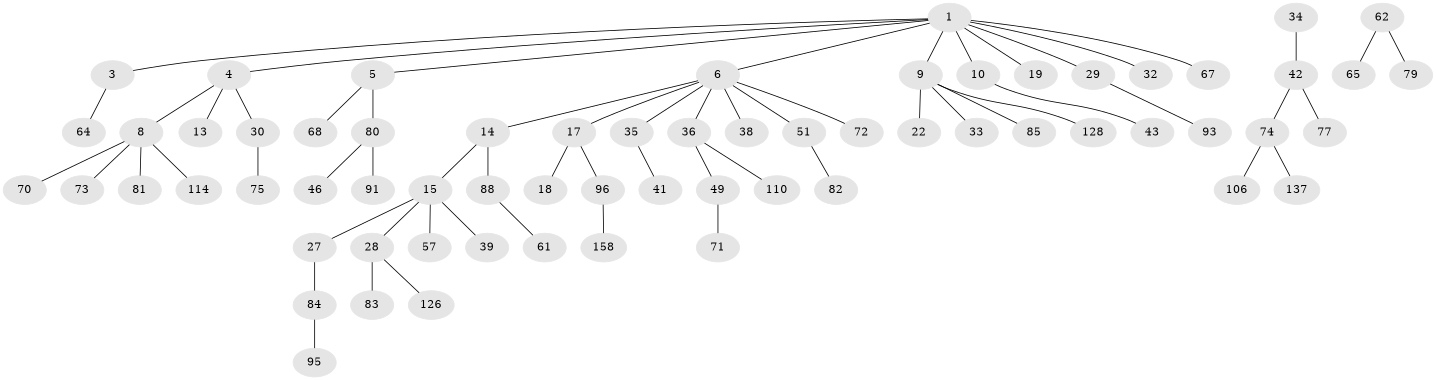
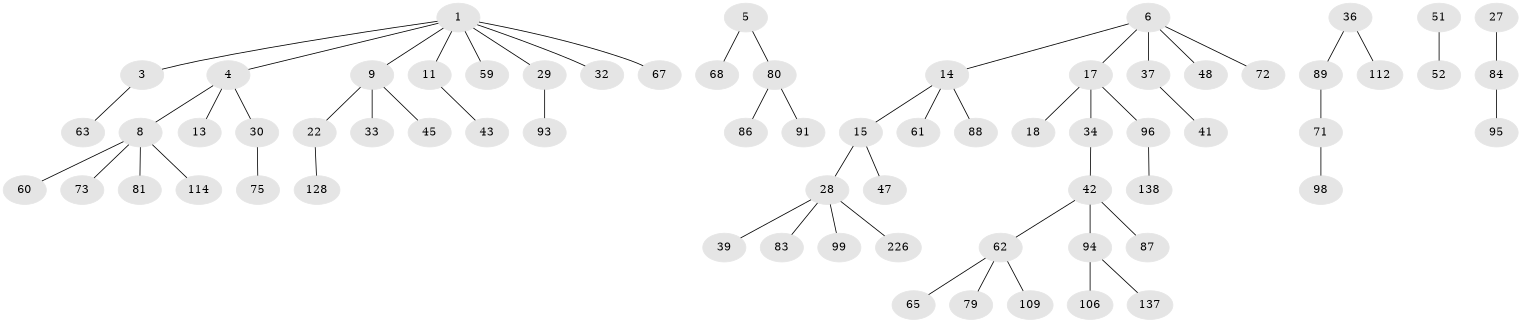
edge "1" -- "5": removed
edge "1" -- "6": removed
node "10": label "10" -> "11"
node "19": label "19" -> "59"
edge "6" -- "36": removed
edge "6" -- "51": removed
edge "9" -- "128": now "22" -- "128"
edge "17" -- "34": added
node "64": label "64" -> "63"
node "35": label "35" -> "37"
node "38": label "38" -> "48"
node "85": label "85" -> "45"
node "74": label "74" -> "94"
node "77": label "77" -> "87"
node "70": label "70" -> "60"
node "46": label "46" -> "86"
node "49": label "49" -> "89"
node "110": label "110" -> "112"
node "82": label "82" -> "52"
node "98": added
edge "15" -- "27": removed
edge "15" -- "39": now "28" -- "39"
edge "88" -- "61": now "14" -- "61"
edge "42" -- "62": added
node "57": label "57" -> "47"
node "158": label "158" -> "138"
node "99": added
node "126": label "126" -> "226"
node "109": added
